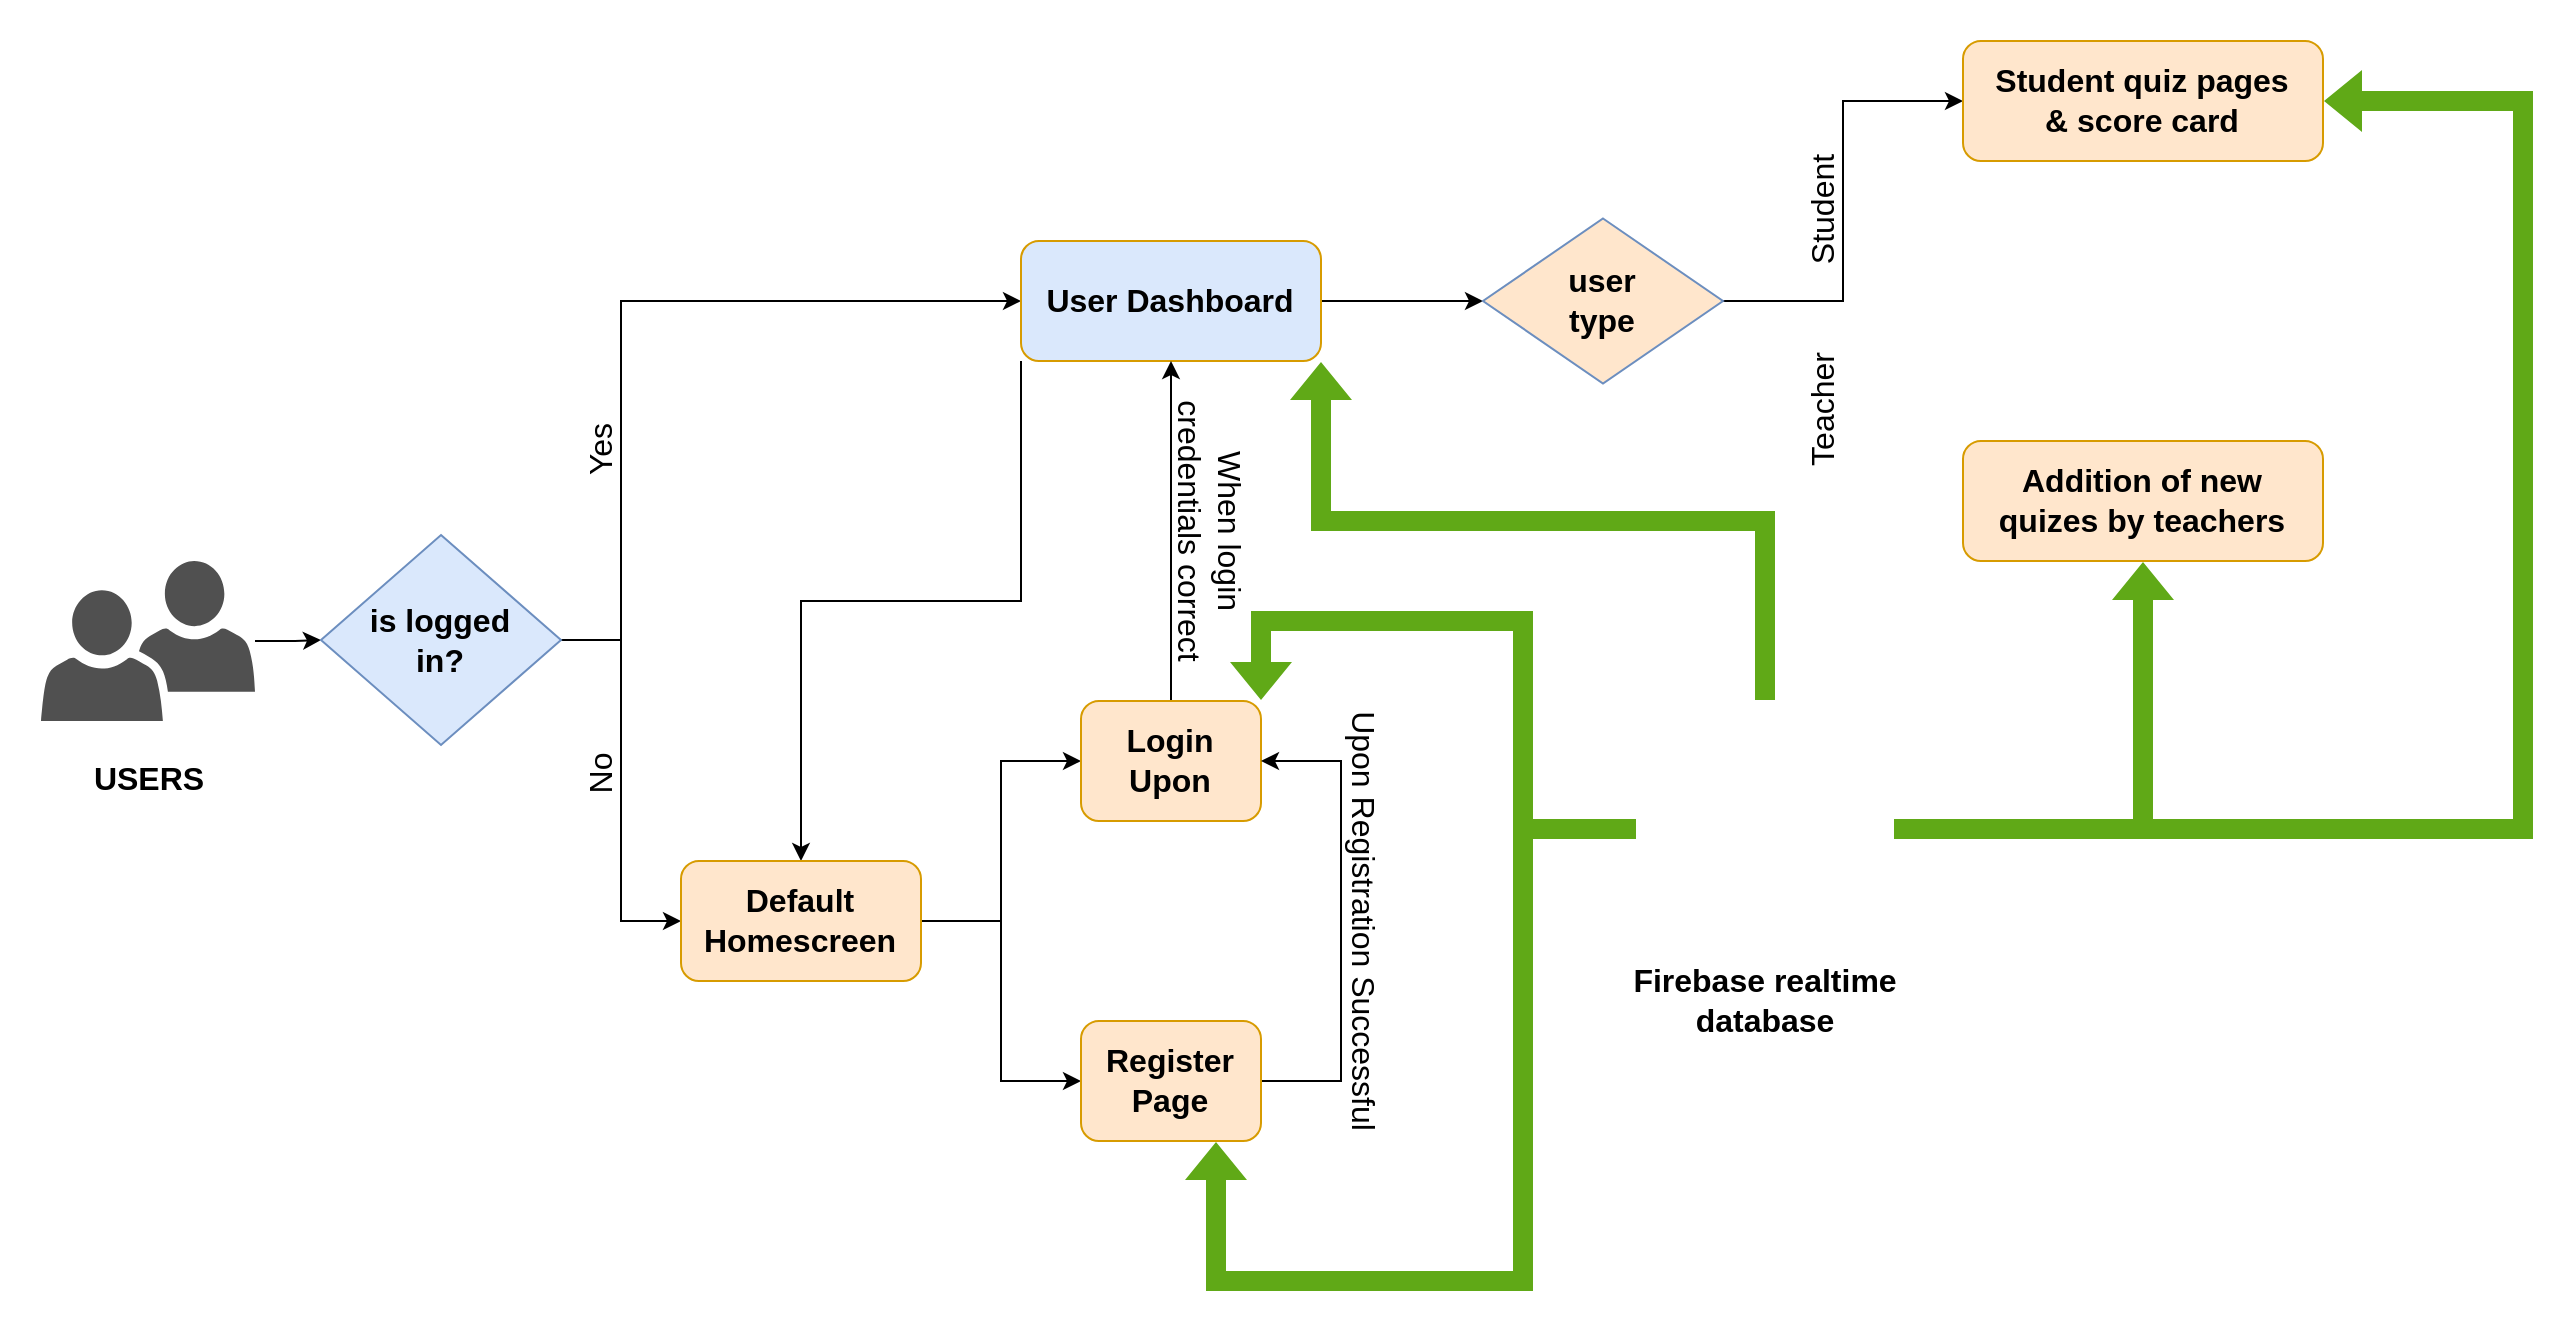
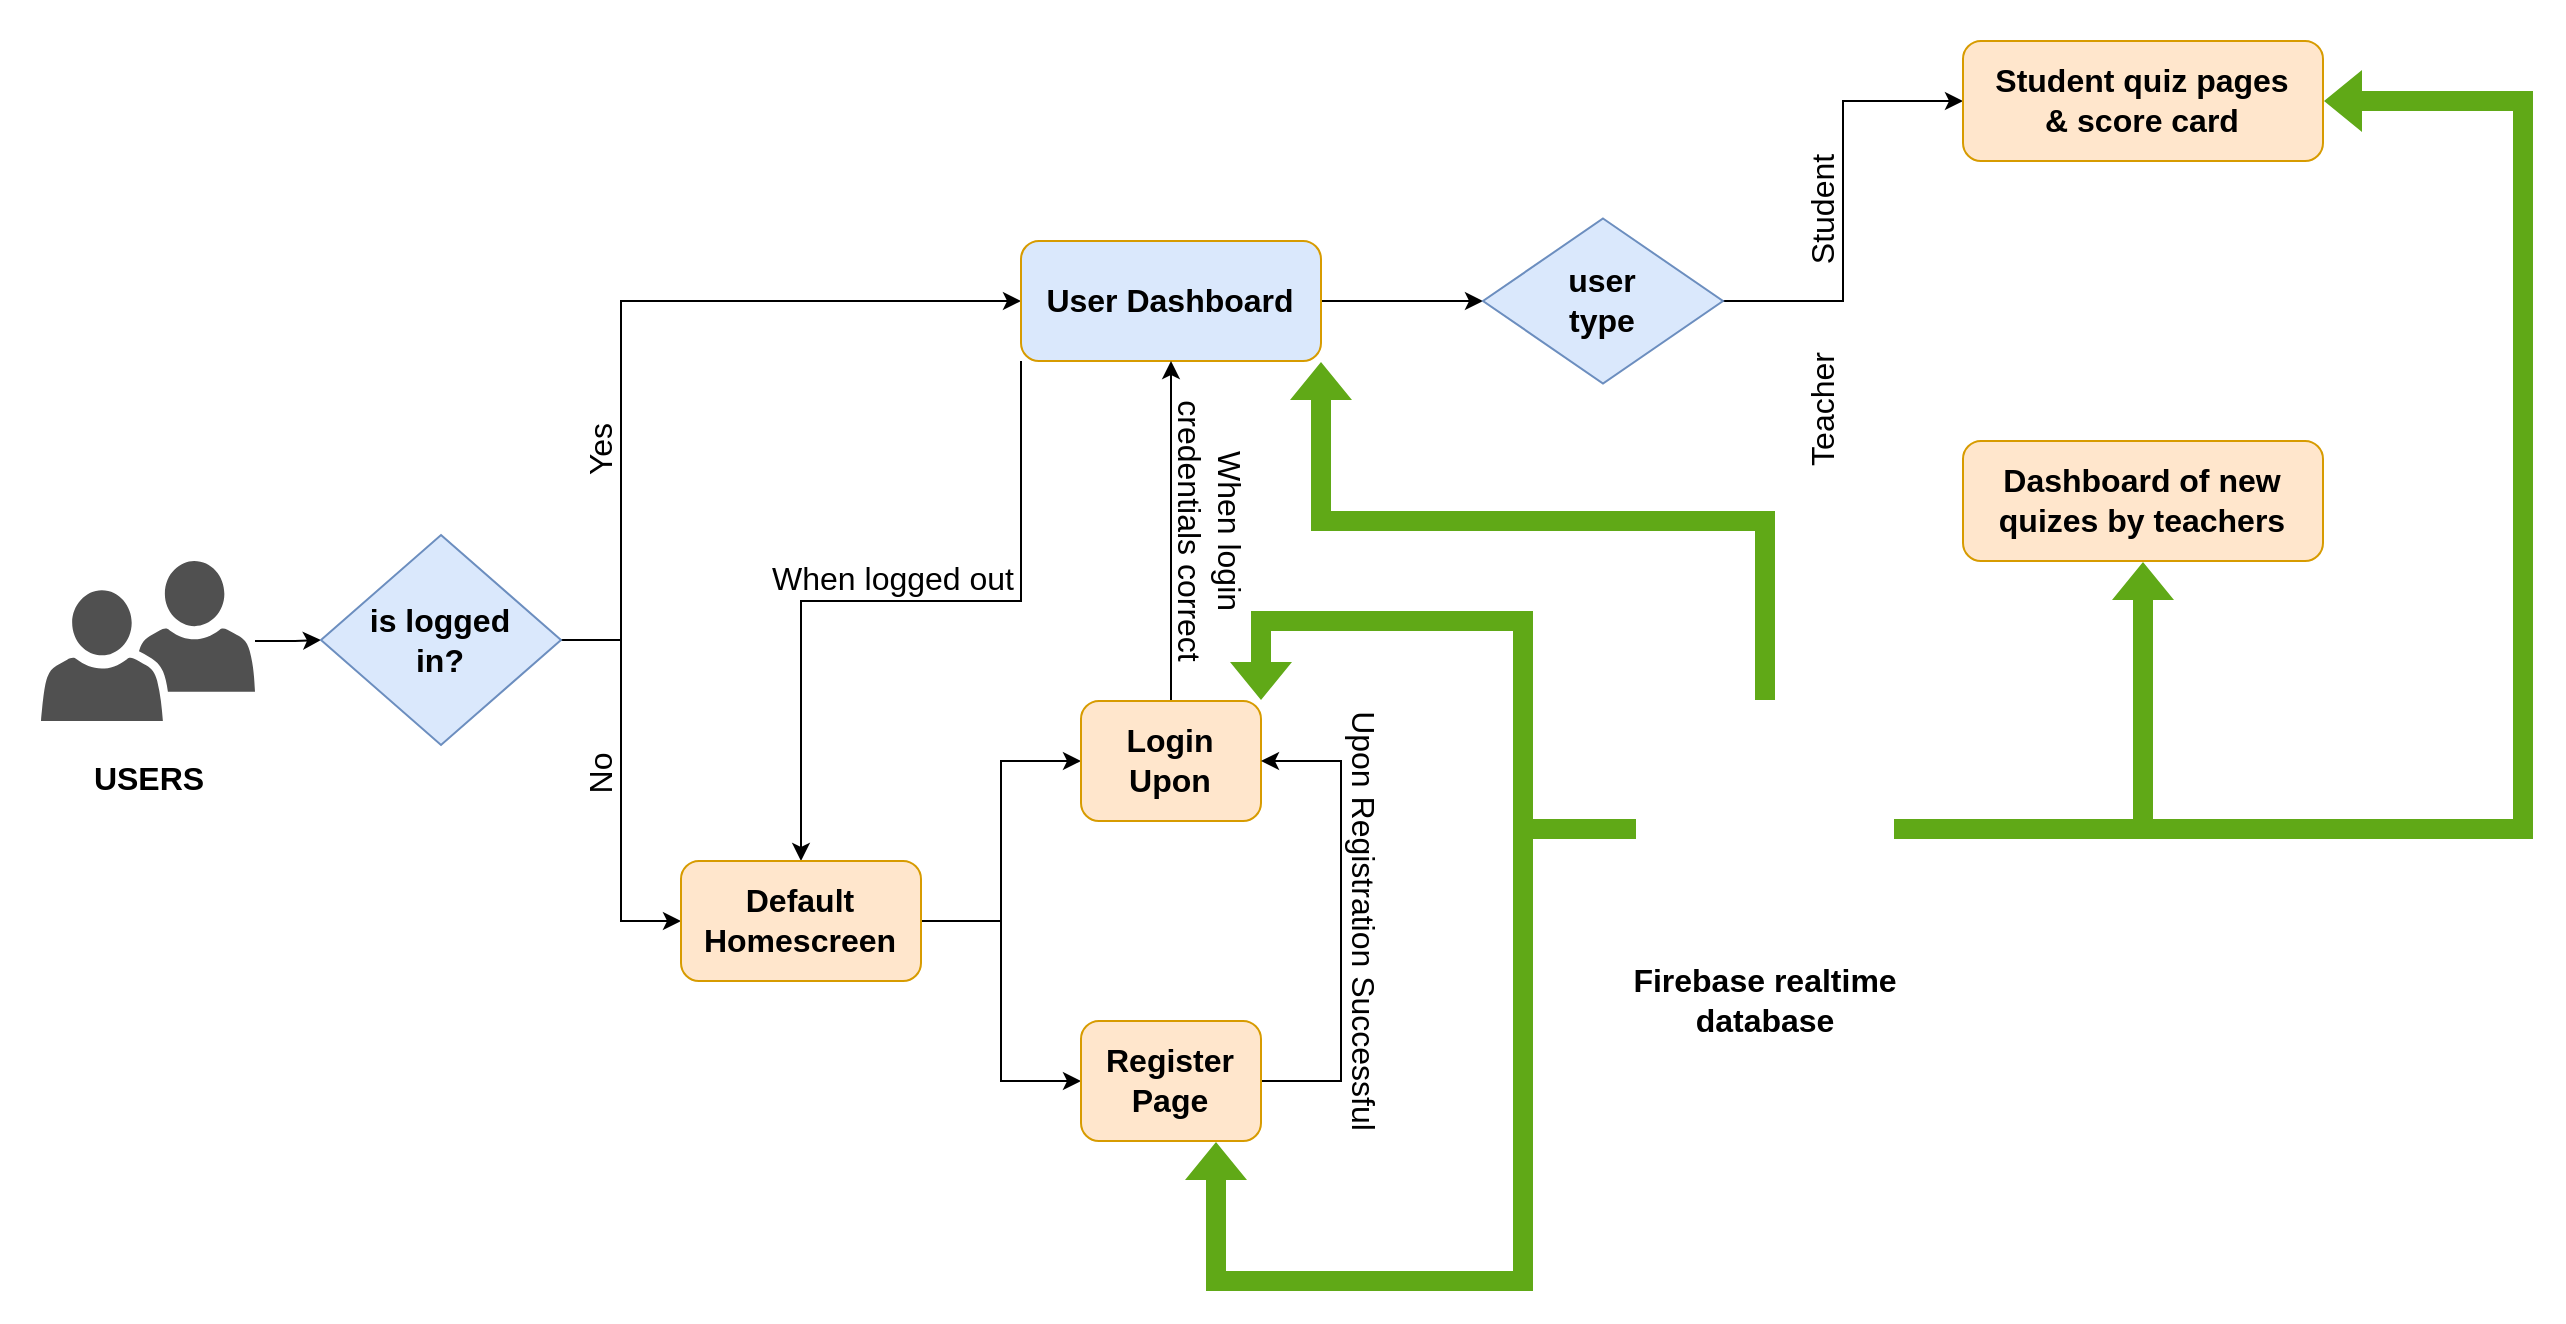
node "user type": fillcolor #ffe6cc -> #dae8fc
node "Addition of newquizes by teachers": label "Addition of newquizes by teachers" -> "Dashboard of newquizes by teachers"
node "When logged out": added
